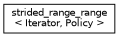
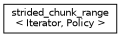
node "strided_range_range < Iterator, Policy >": label "strided_range_range < Iterator, Policy >" -> "strided_chunk_range < Iterator, Policy >"
